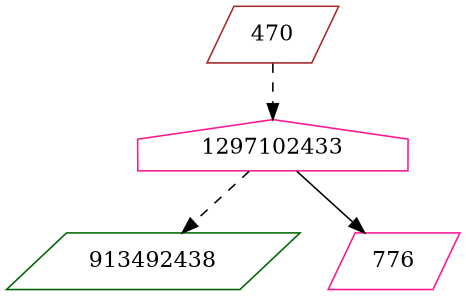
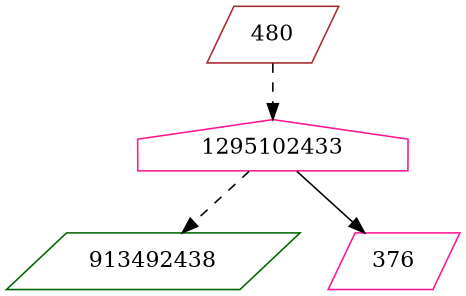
node "470": label "470" -> "480"
node "1297102433": label "1297102433" -> "1295102433"
node "776": label "776" -> "376"
